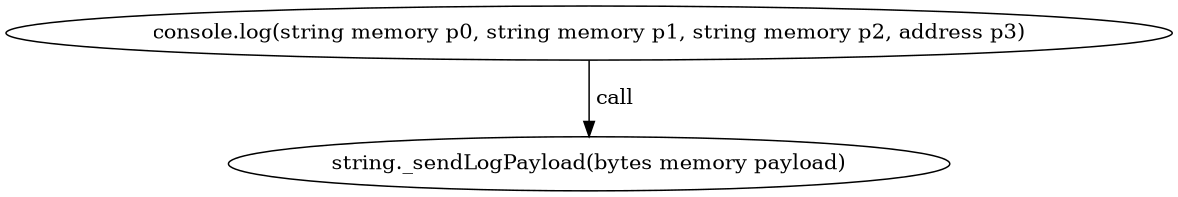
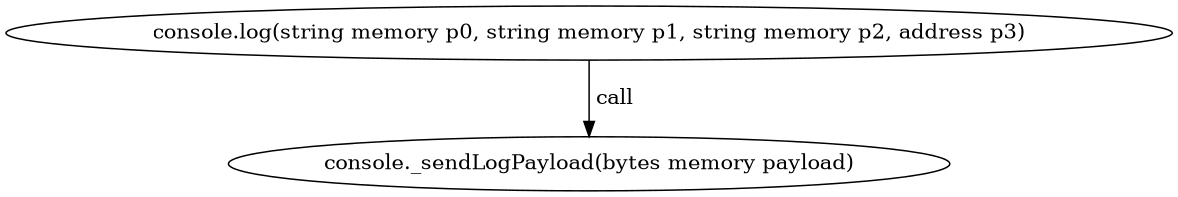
node "string._sendLogPayload(bytes memory payload)": label "string._sendLogPayload(bytes memory payload)" -> "console._sendLogPayload(bytes memory payload)"
